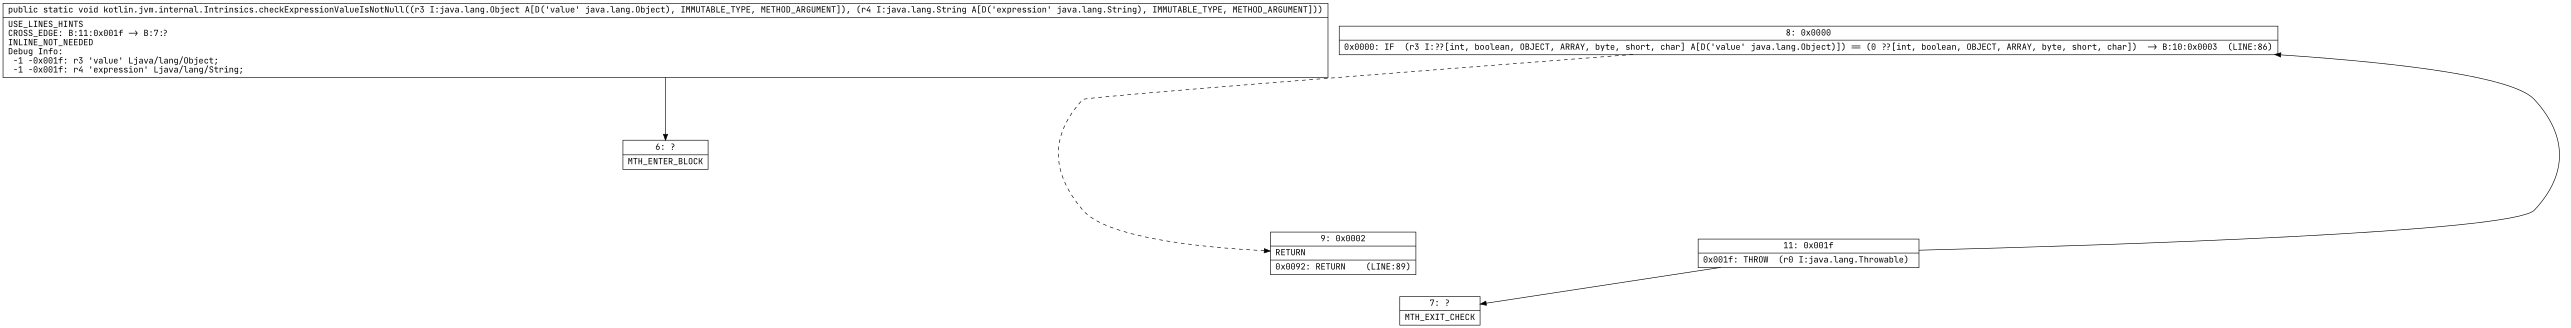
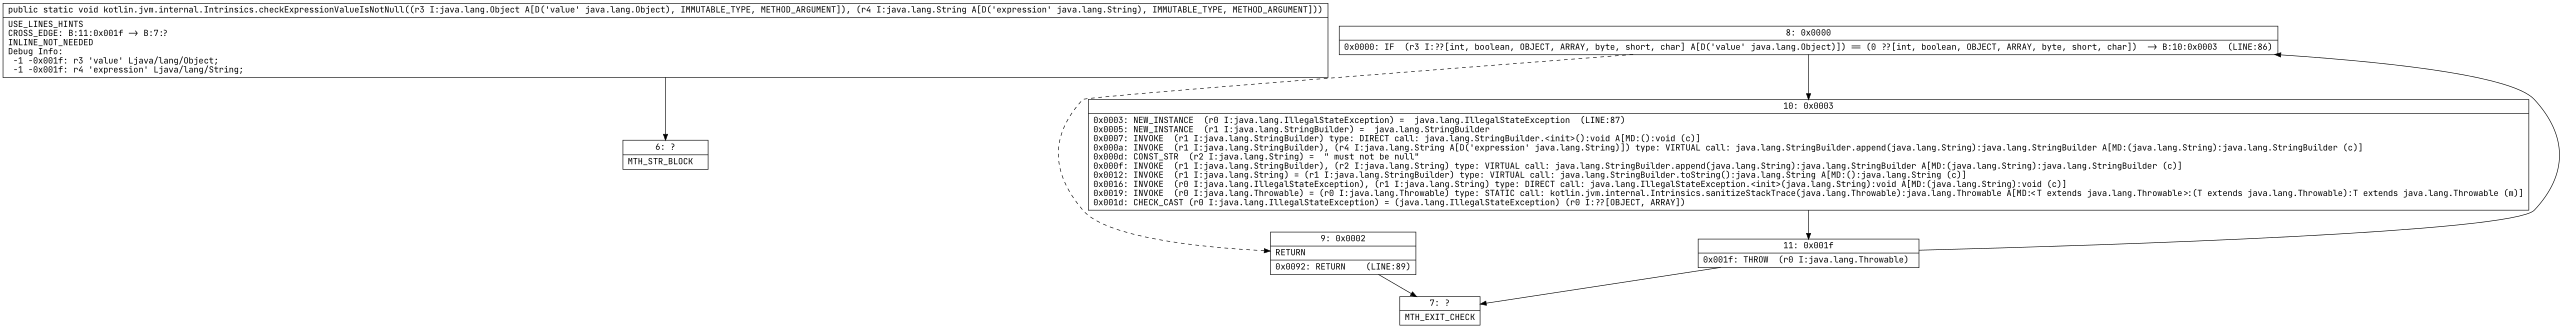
node "10: 0x0003": added
node "6: ?": text "MTH_ENTER_BLOCK" -> "MTH_STR_BLOCK"
edge "9: 0x0002" -> "7: ?": added
